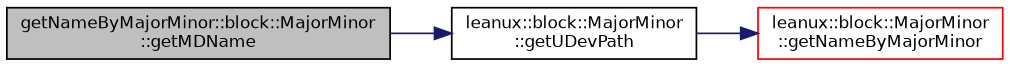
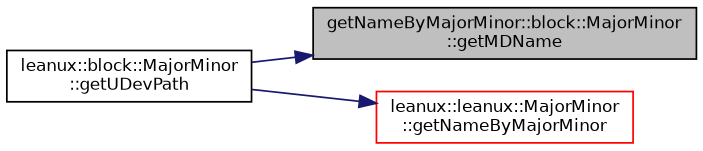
edge "getNameByMajorMinor::block::MajorMinor ::getMDName" -> "leanux::block::MajorMinor ::getUDevPath": reversed
node "leanux::block::MajorMinor ::getNameByMajorMinor": label "leanux::block::MajorMinor ::getNameByMajorMinor" -> "leanux::leanux::MajorMinor ::getNameByMajorMinor"
